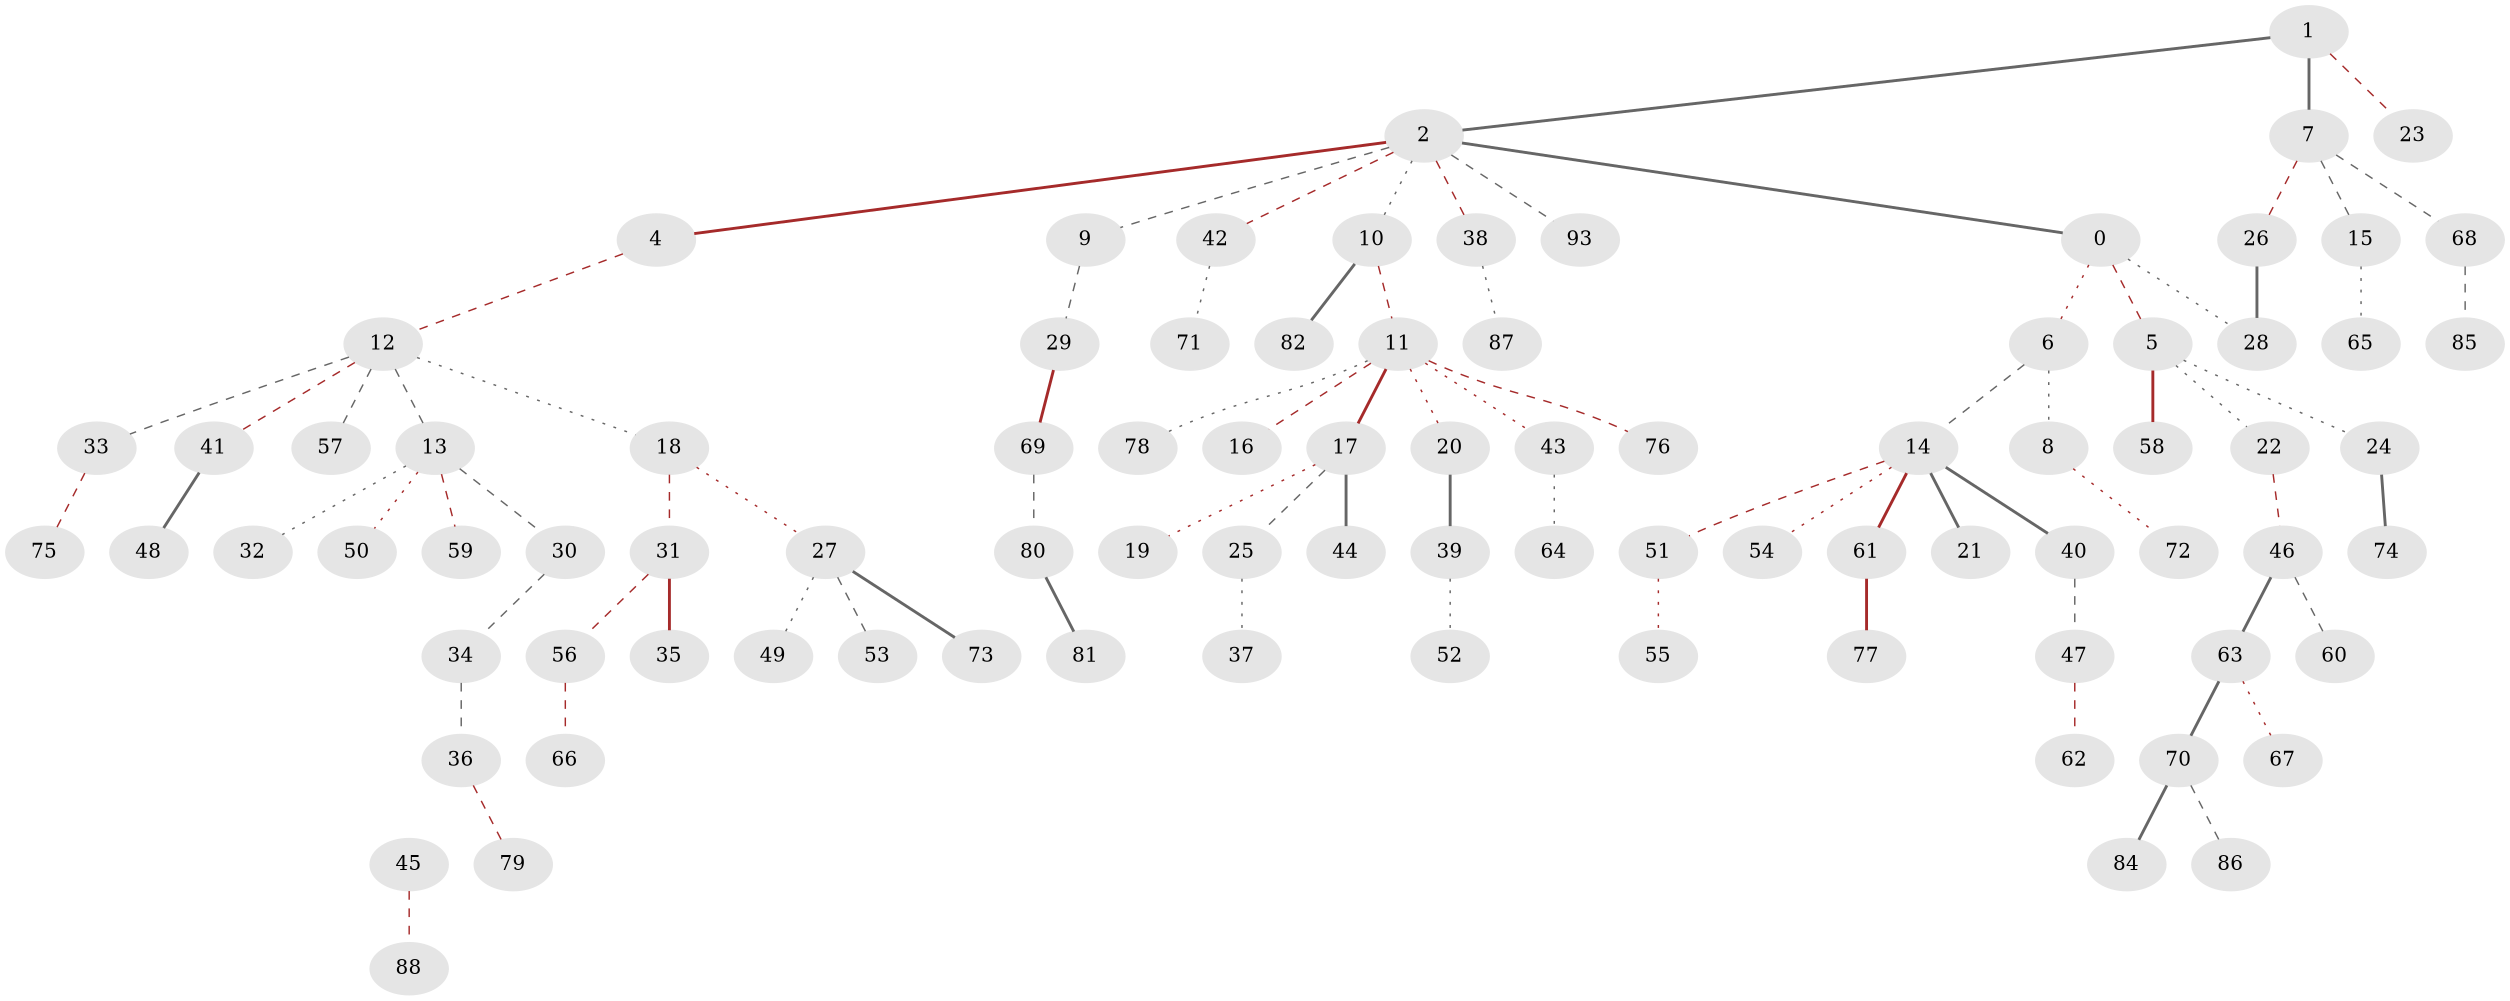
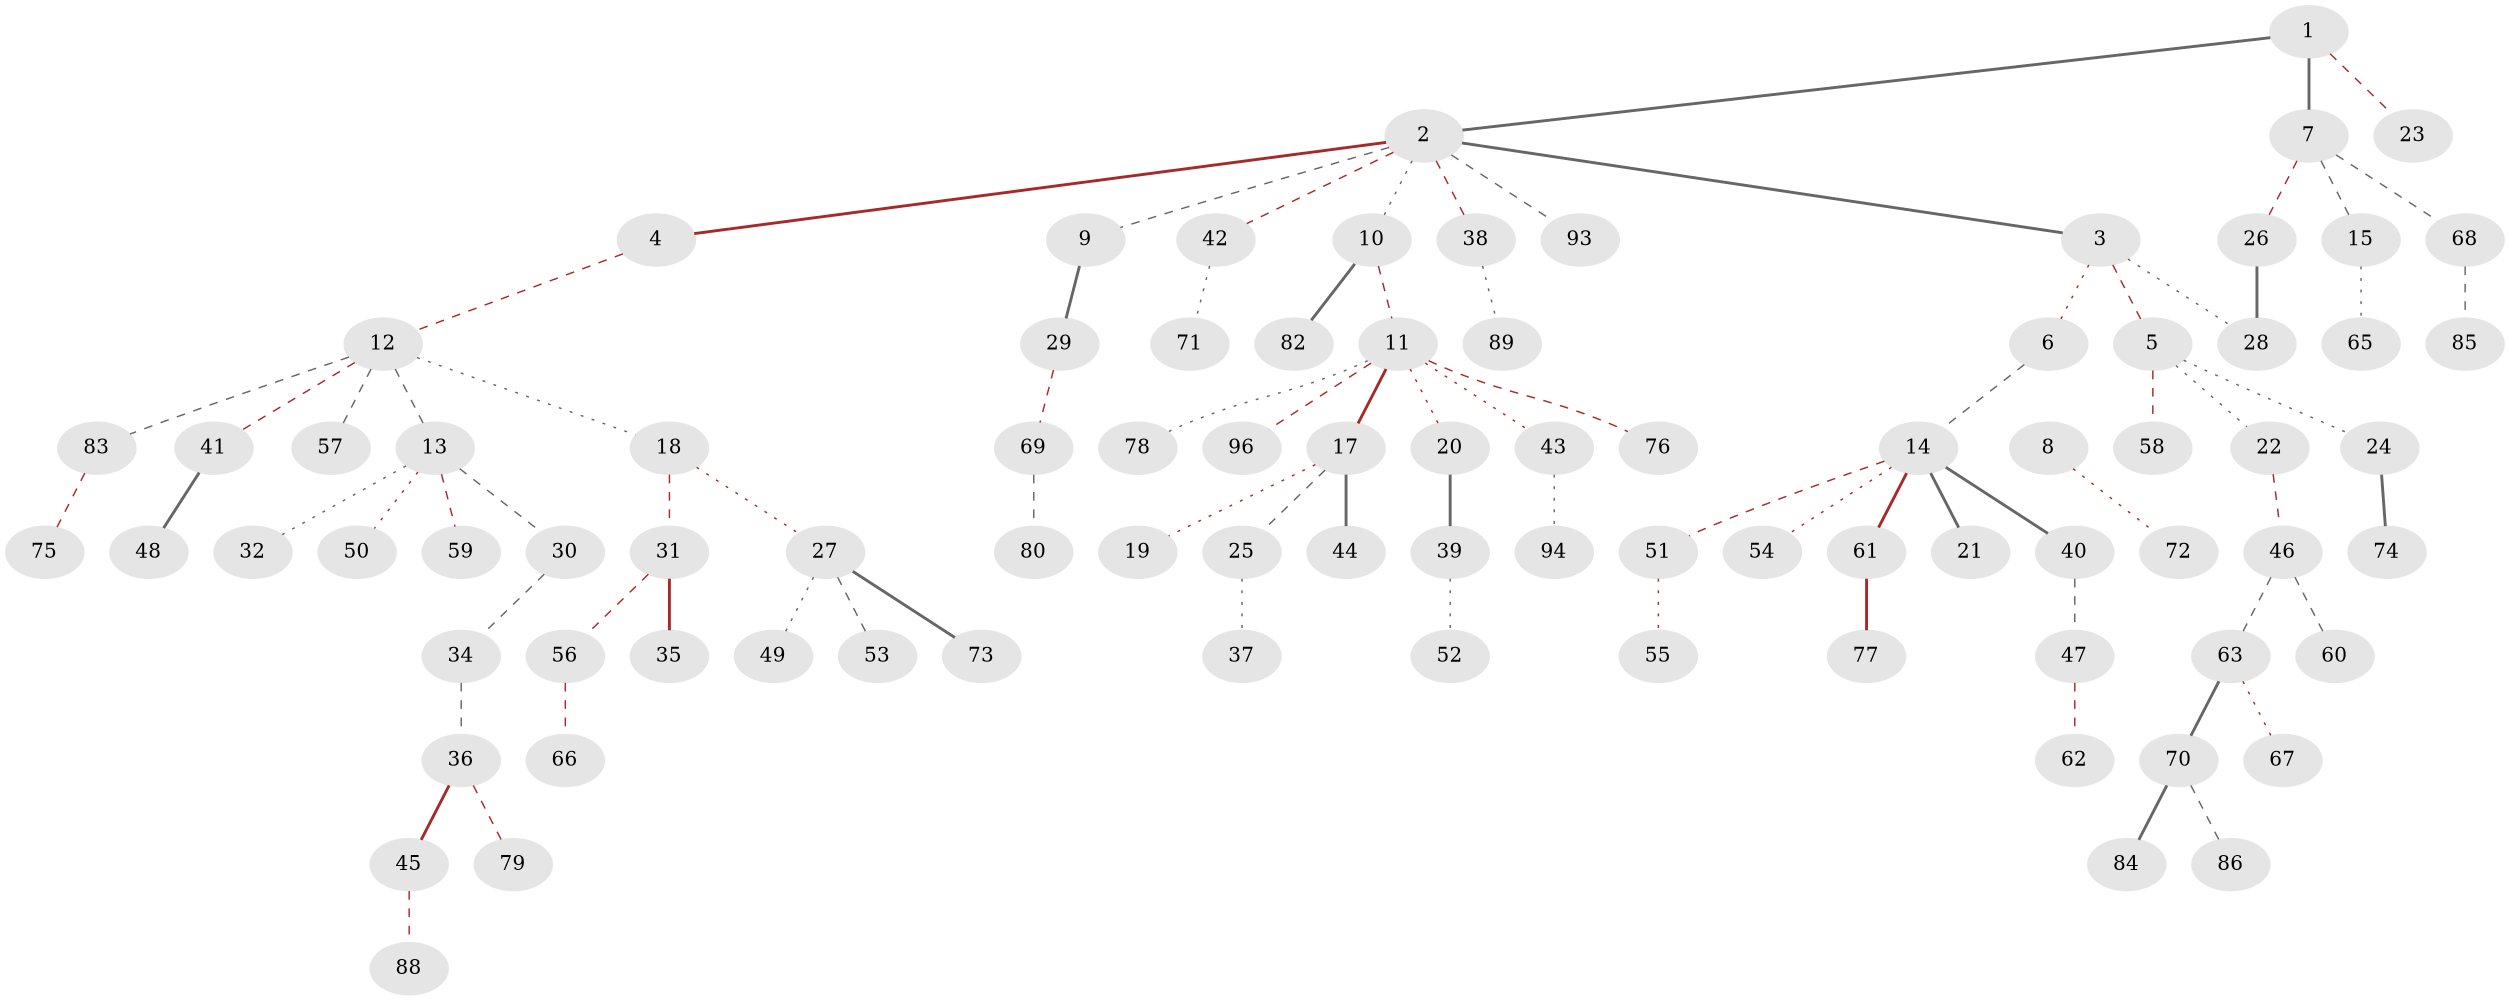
node "0": label "0" -> "3"
edge "9" -- "29": style dashed -> bold
node "87": label "87" -> "89"
edge "29" -- "69": style bold -> dashed
edge "6" -- "8": removed
edge "5" -- "58": style bold -> dashed
node "33": label "33" -> "83"
node "16": label "16" -> "96"
node "64": label "64" -> "94"
edge "46" -- "63": style bold -> dashed
node "81": removed
edge "36" -- "45": added
